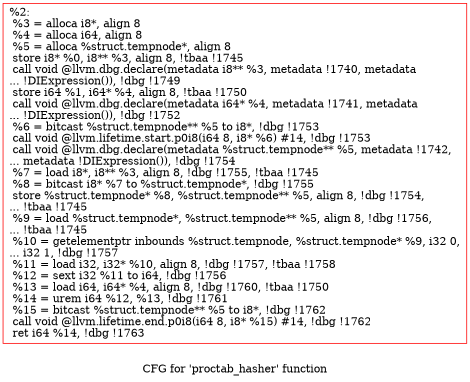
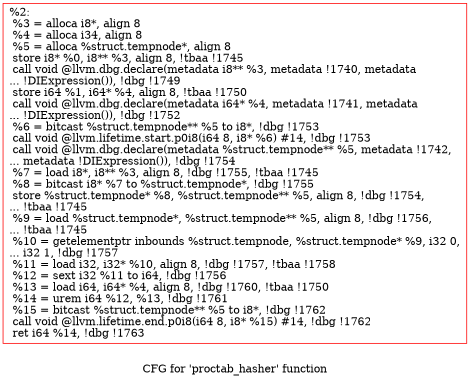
node "%2:": text "%4 = alloca i64, align 8" -> "%4 = alloca i34, align 8"
